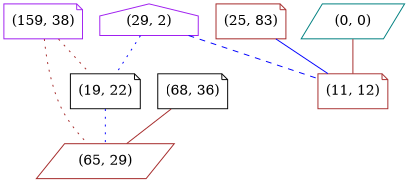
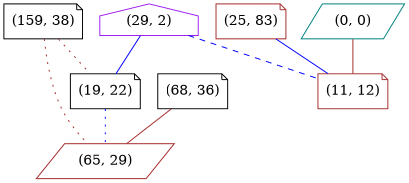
node "(159, 38)": color purple -> black
edge "(29, 2)" -- "(19, 22)": style dotted -> solid
